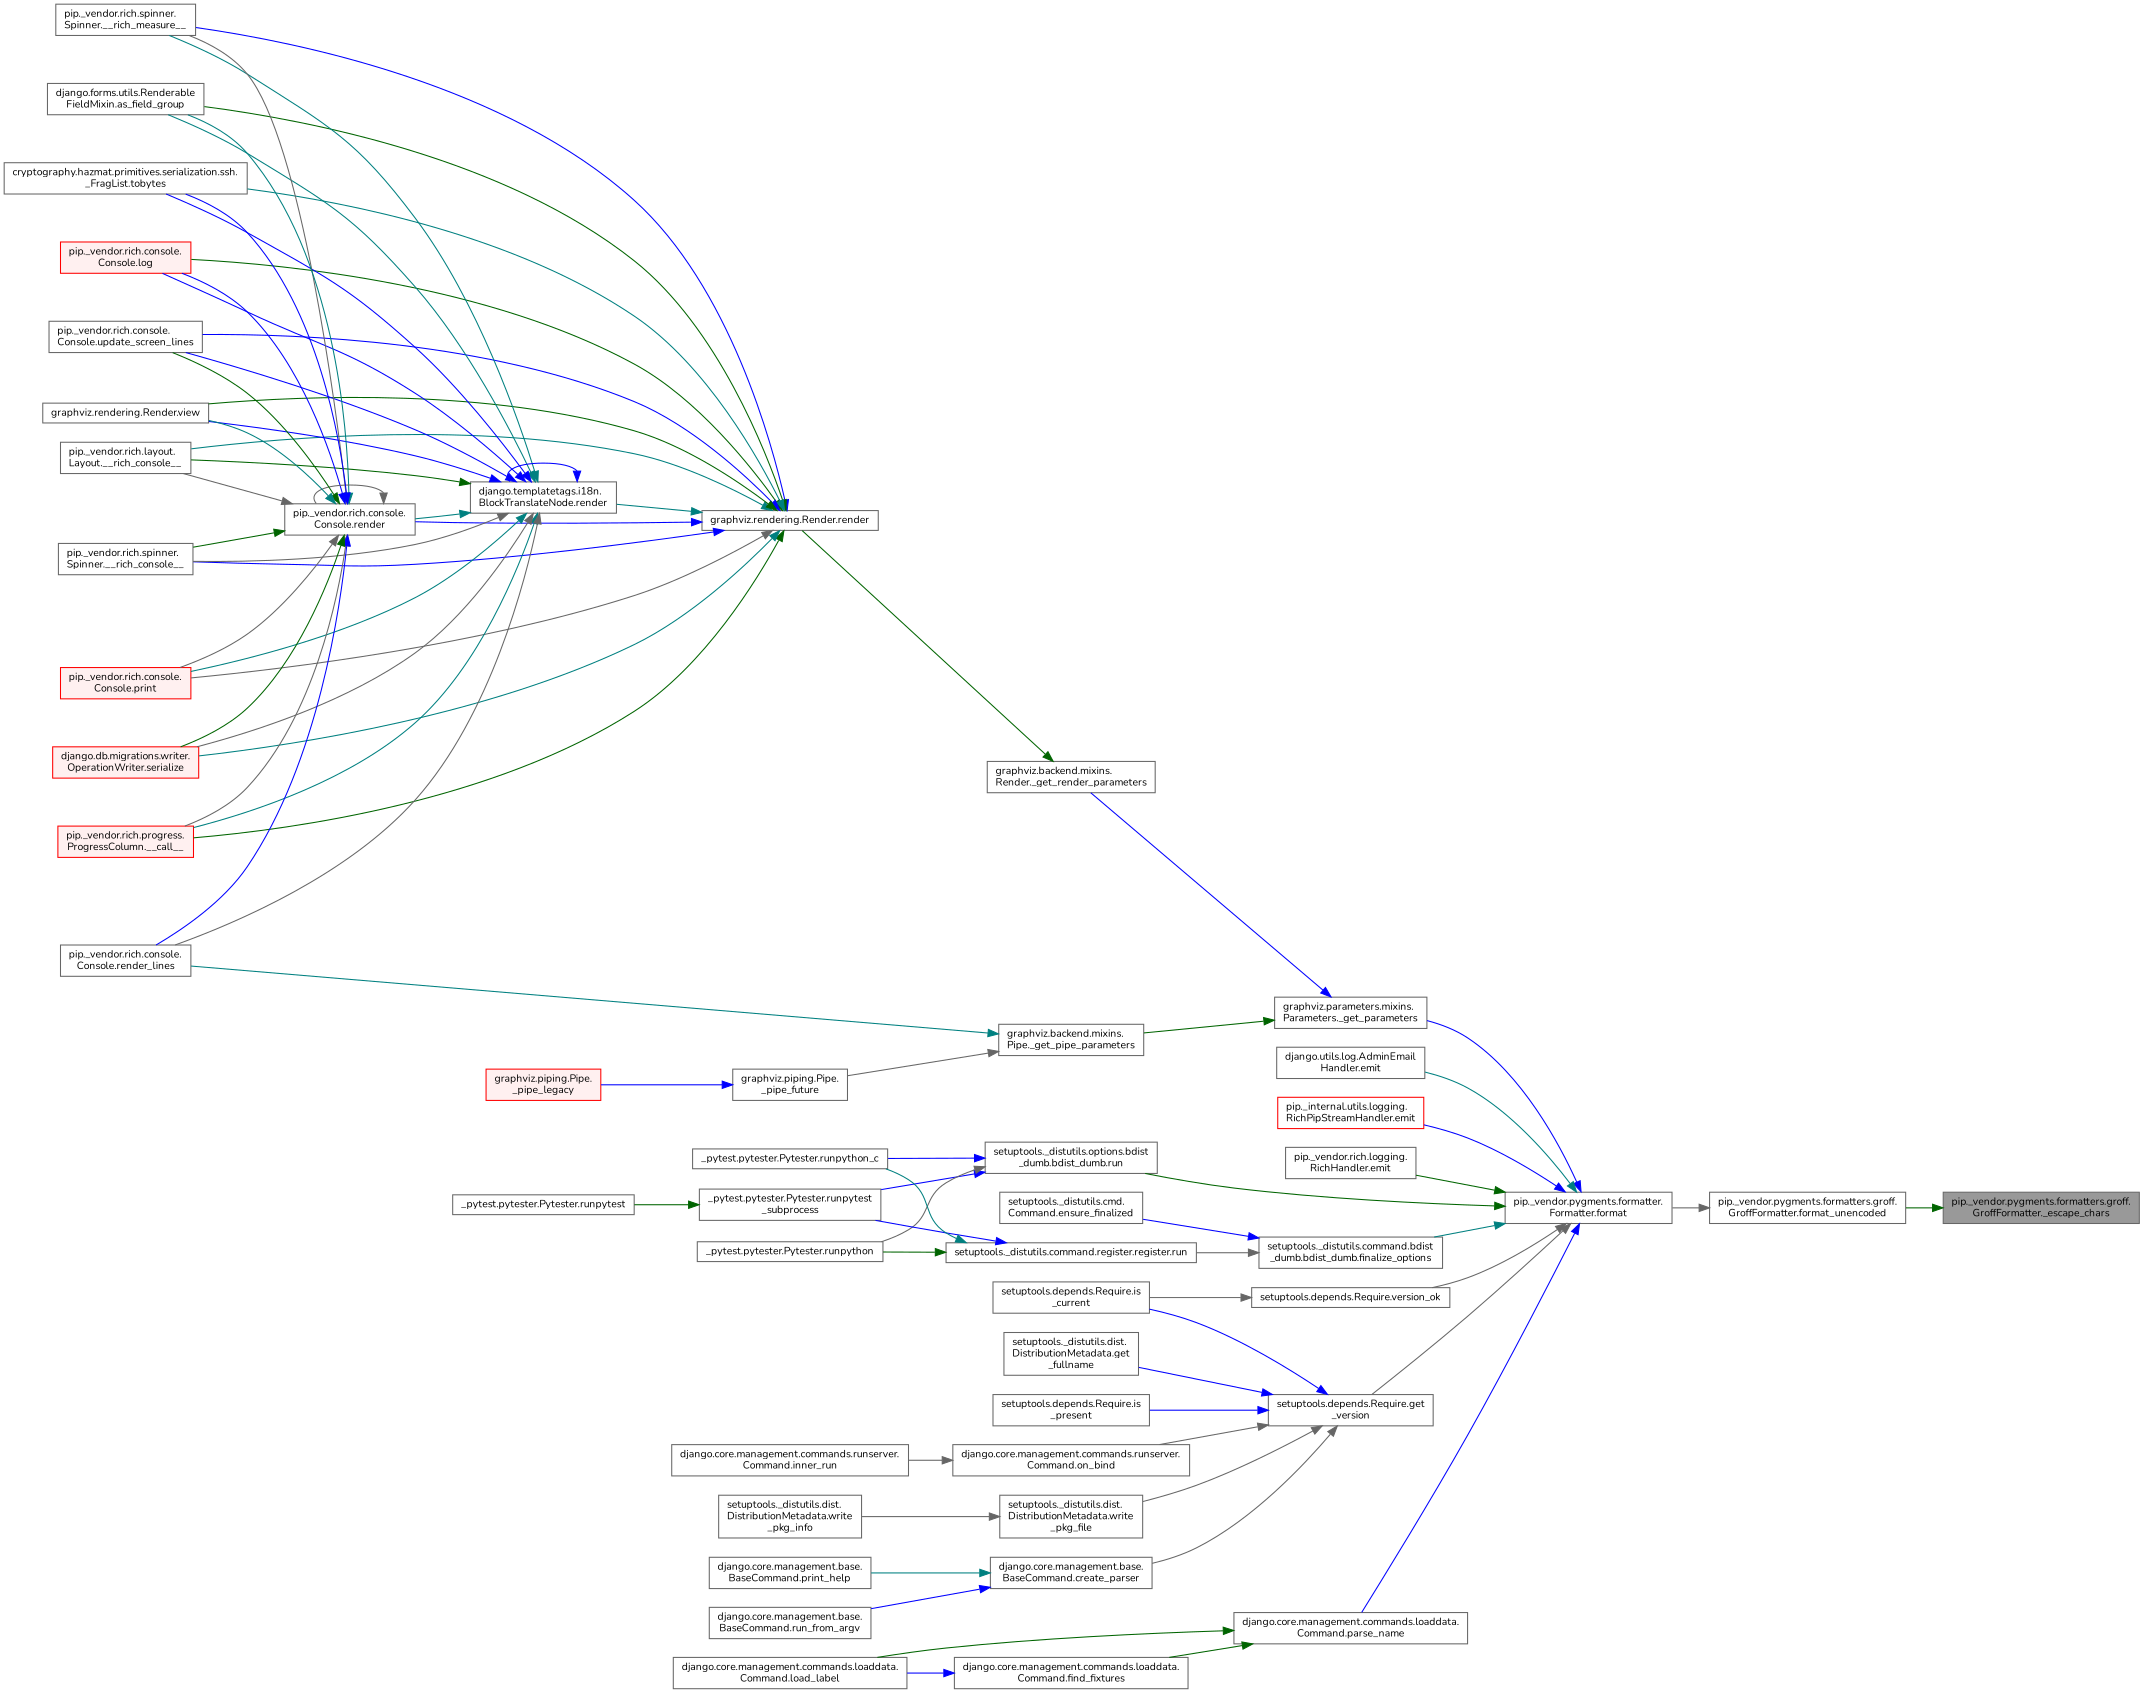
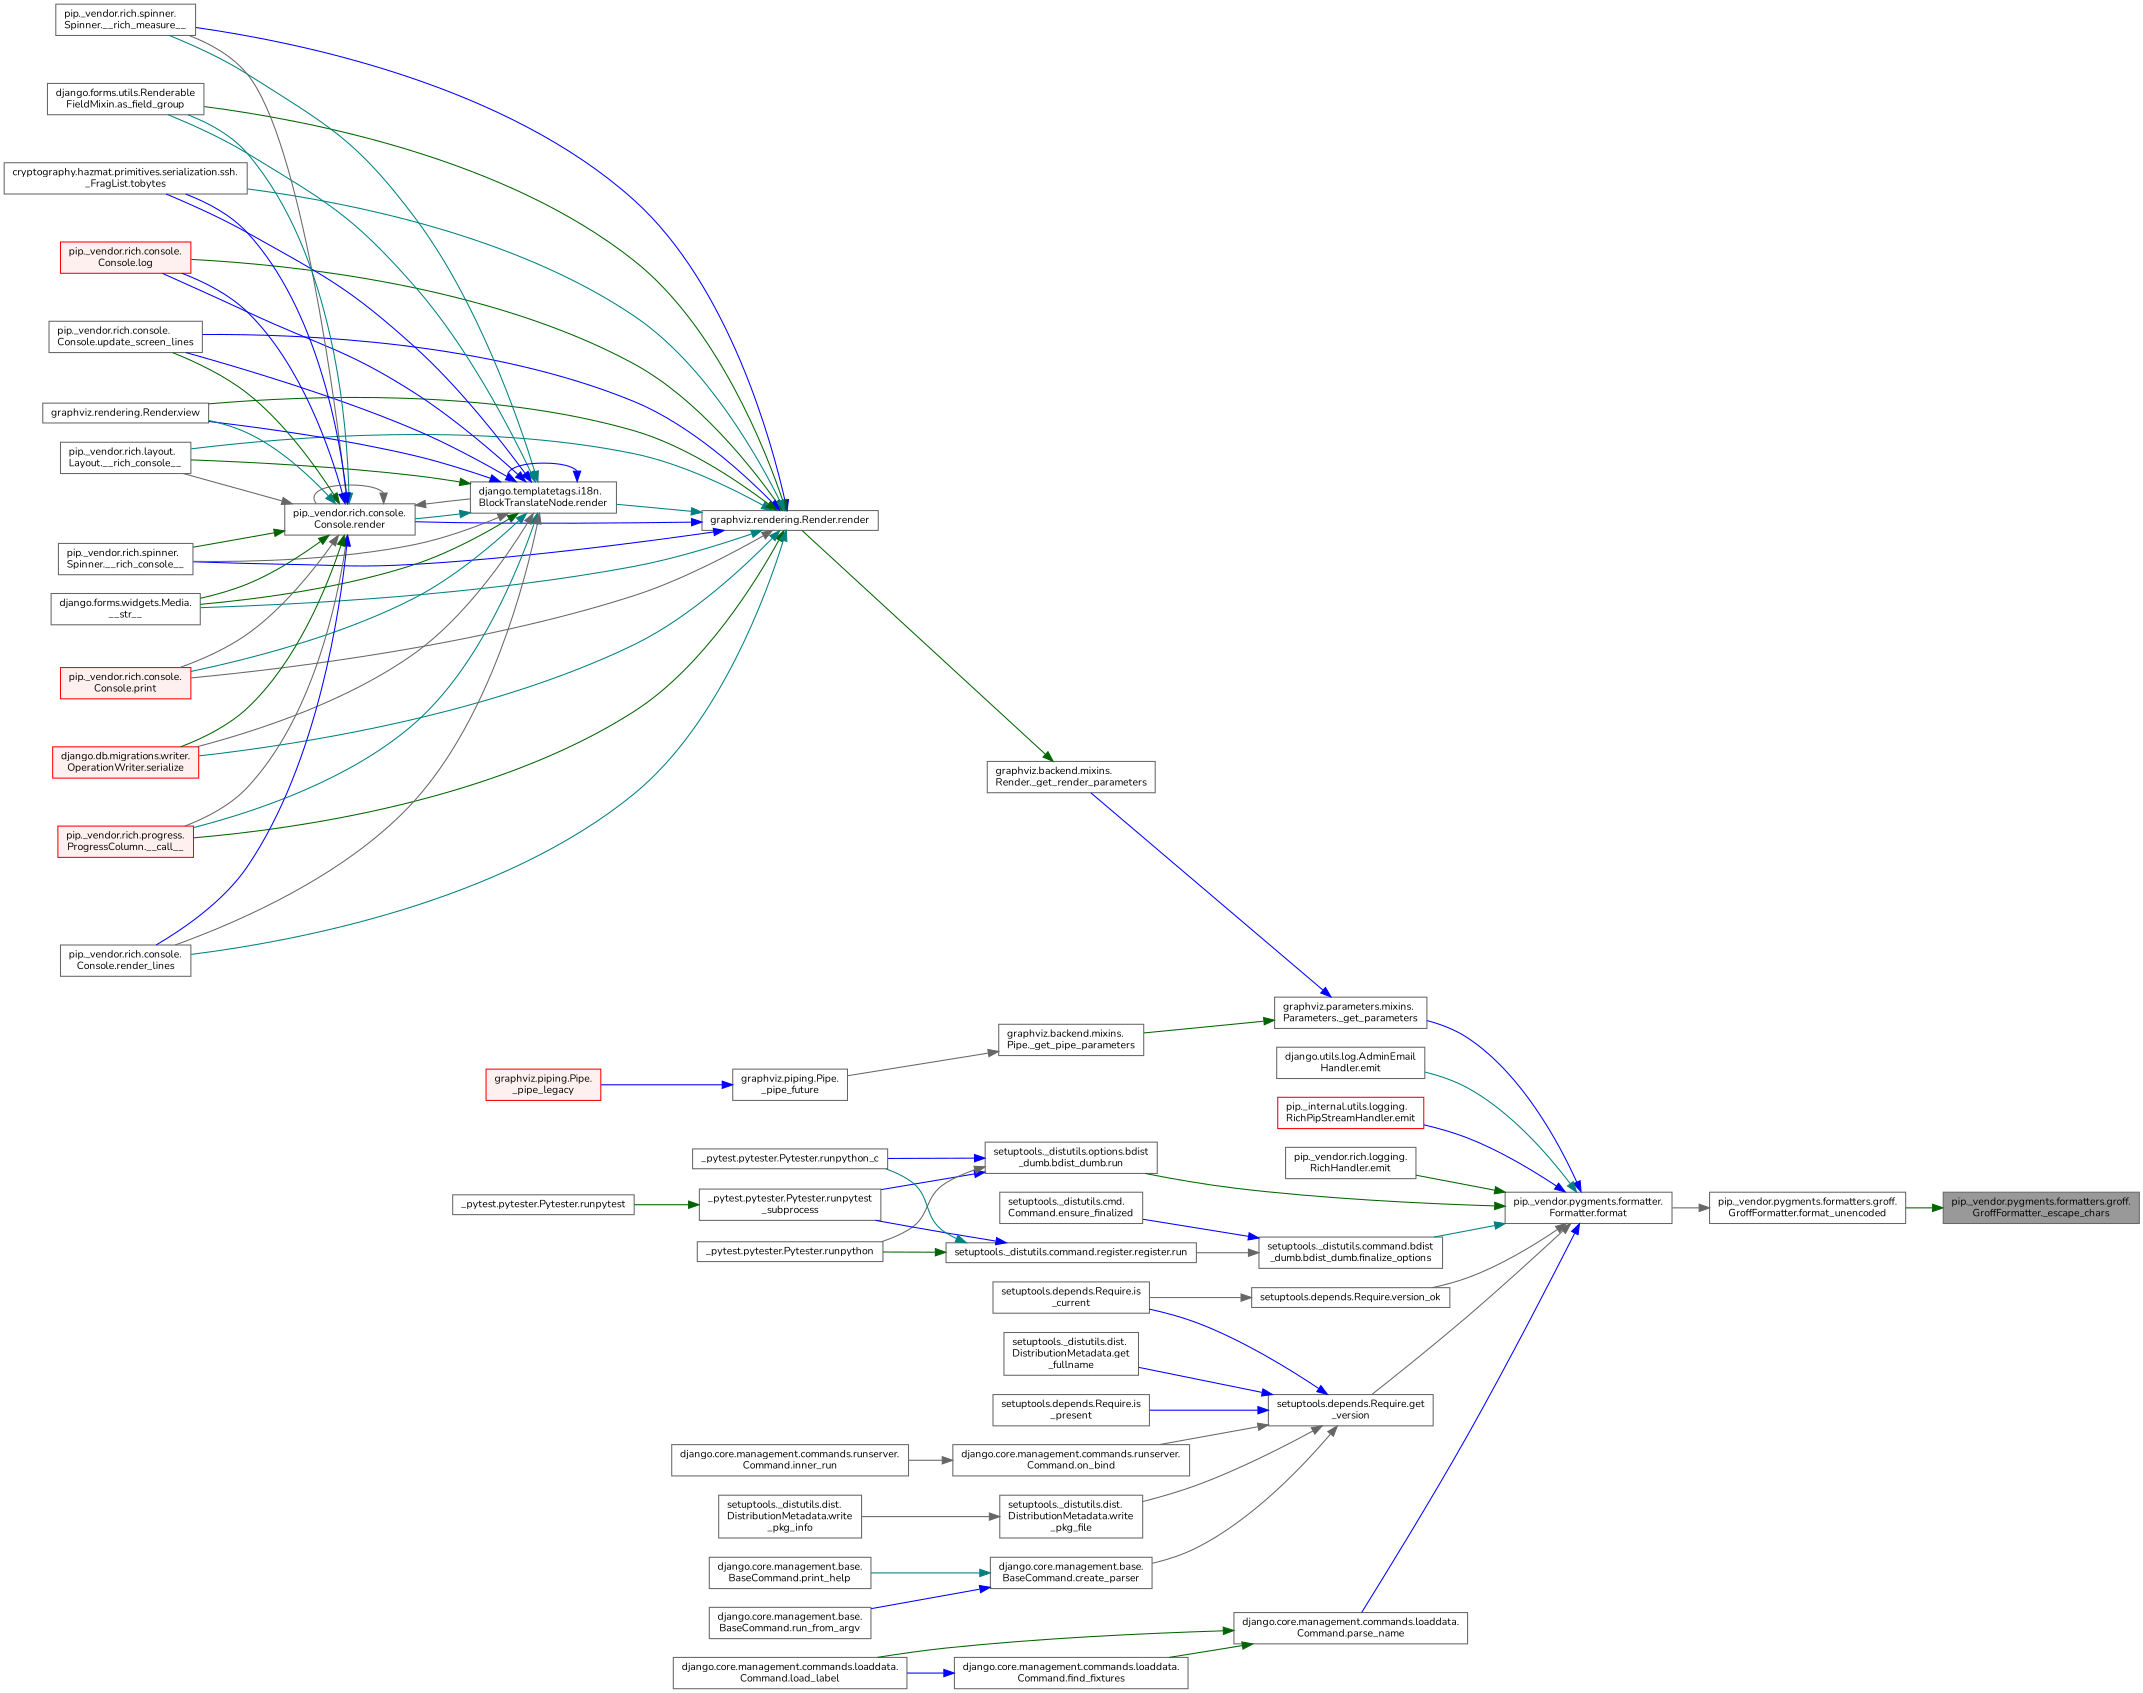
edge "django.templatetags.i18n. BlockTranslateNode.render" -> "pip._vendor.rich.console. Console.render": added
node "django.forms.widgets.Media. __str__": added
edge "pip._vendor.rich.console. Console.render_lines" -> "graphviz.backend.mixins. Pipe._get_pipe_parameters": now "pip._vendor.rich.console. Console.render_lines" -> "graphviz.rendering.Render.render"
